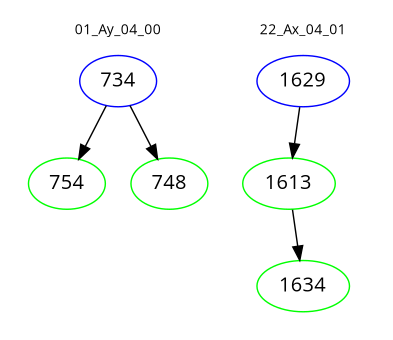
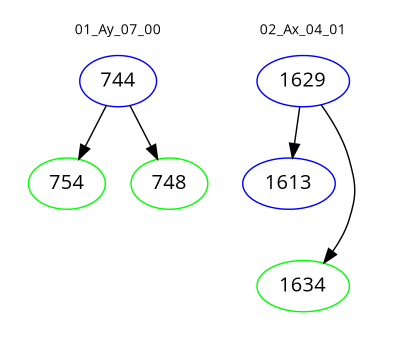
cluster "01_Ay_04_00": label "01_Ay_04_00" -> "01_Ay_07_00"
cluster "22_Ax_04_01": label "22_Ax_04_01" -> "02_Ax_04_01"
node "734": label "734" -> "744"
node "1613": color green -> blue
edge "1613" -> "1634": now "1629" -> "1634"
